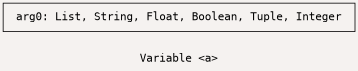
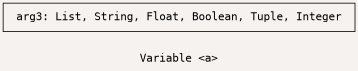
node "arg0: List, String, Float, Boolean, Tuple, Integer": label "arg0: List, String, Float, Boolean, Tuple, Integer" -> "arg3: List, String, Float, Boolean, Tuple, Integer"
